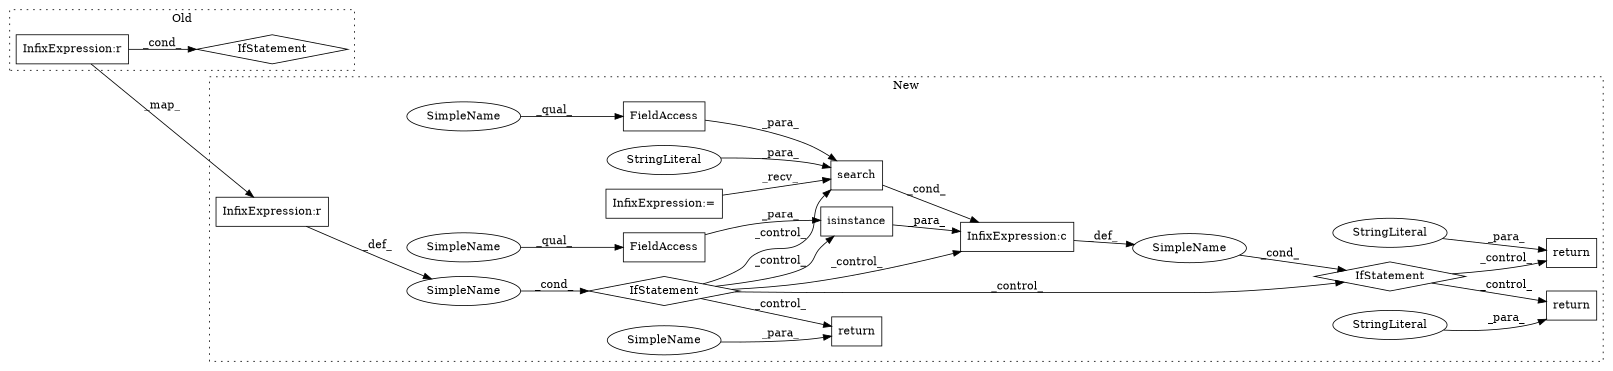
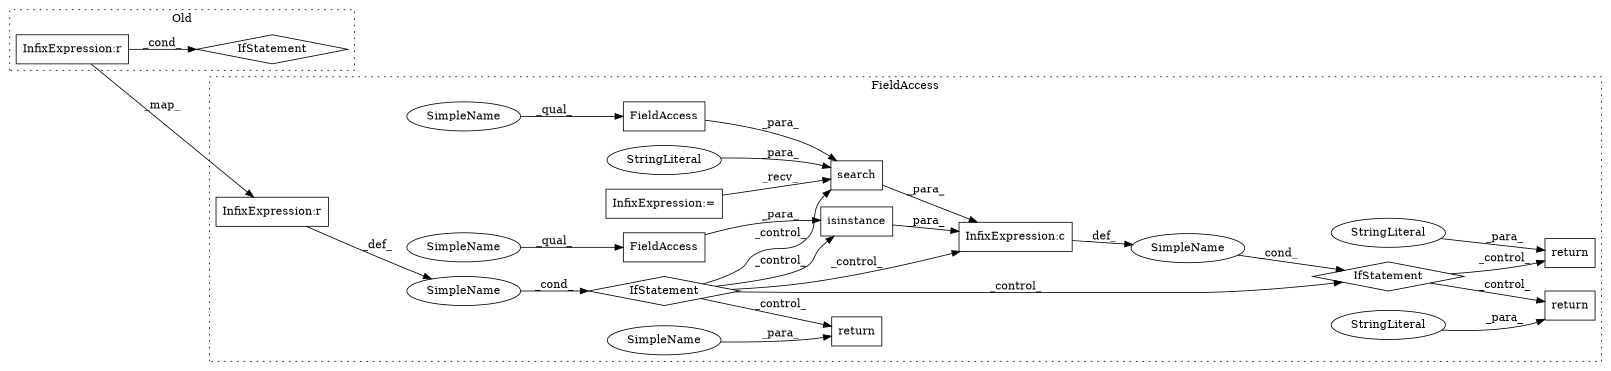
cluster "New": label "New" -> "FieldAccess"
edge "search" -> "InfixExpression:c": label "_cond_" -> "_para_"
